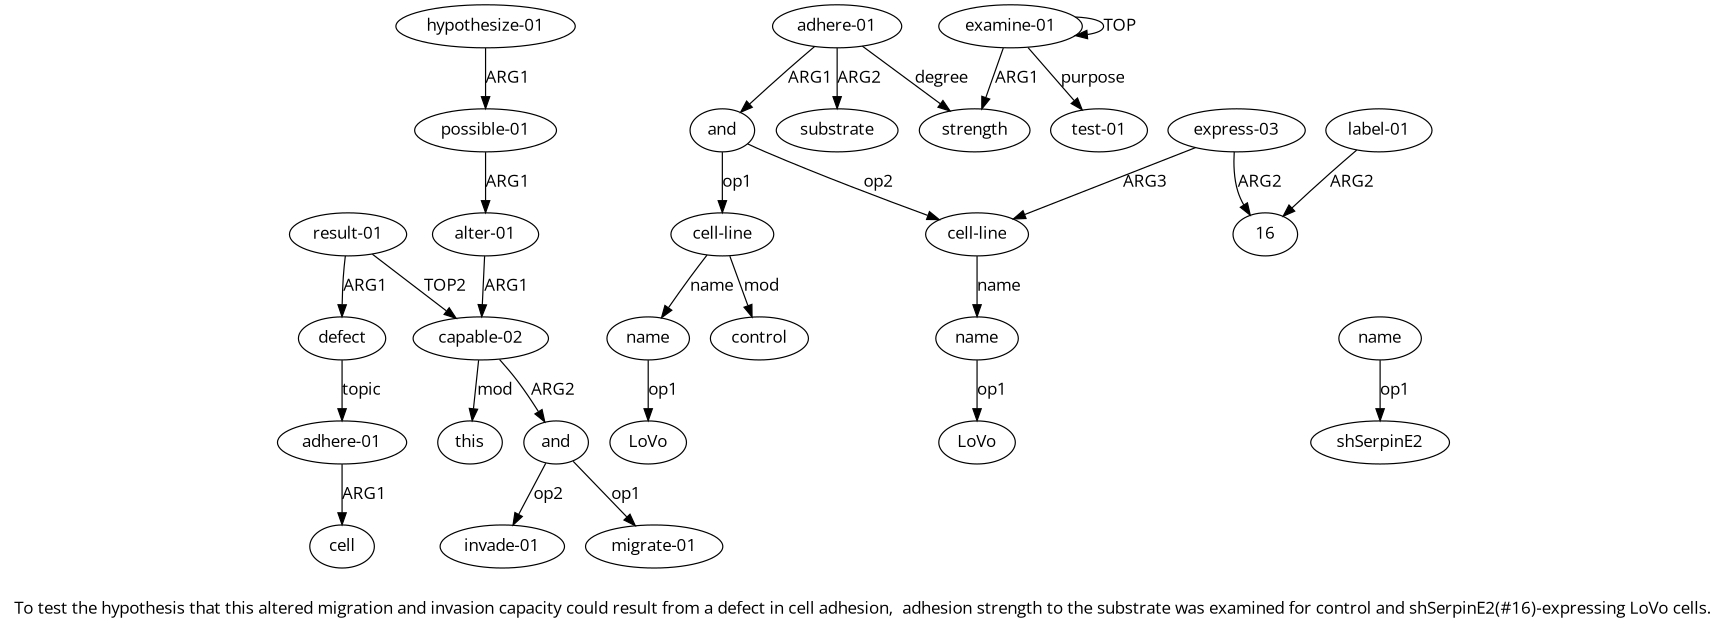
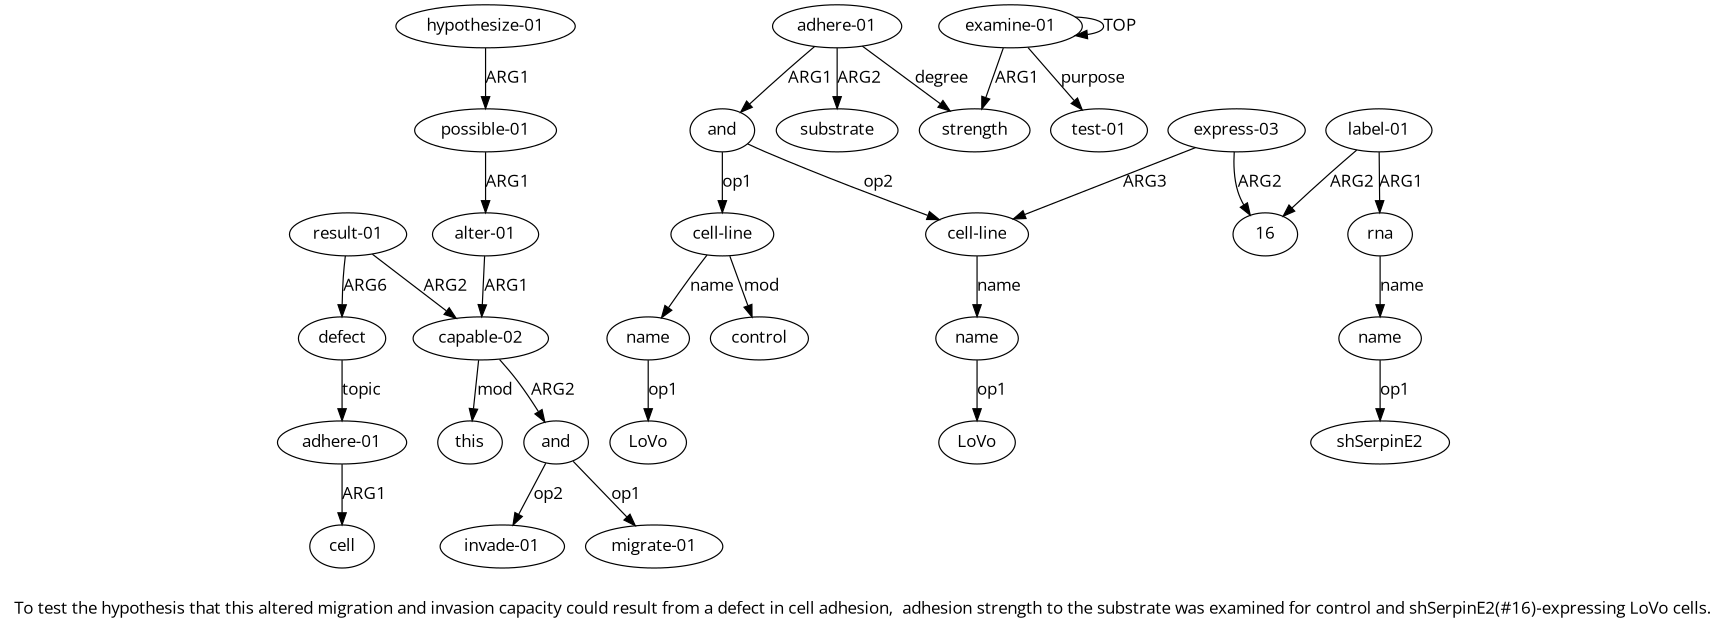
node "rna": added
edge "result-01" -> "defect": label "ARG1" -> "ARG6"
edge "result-01" -> "capable-02": label "TOP2" -> "ARG2"
